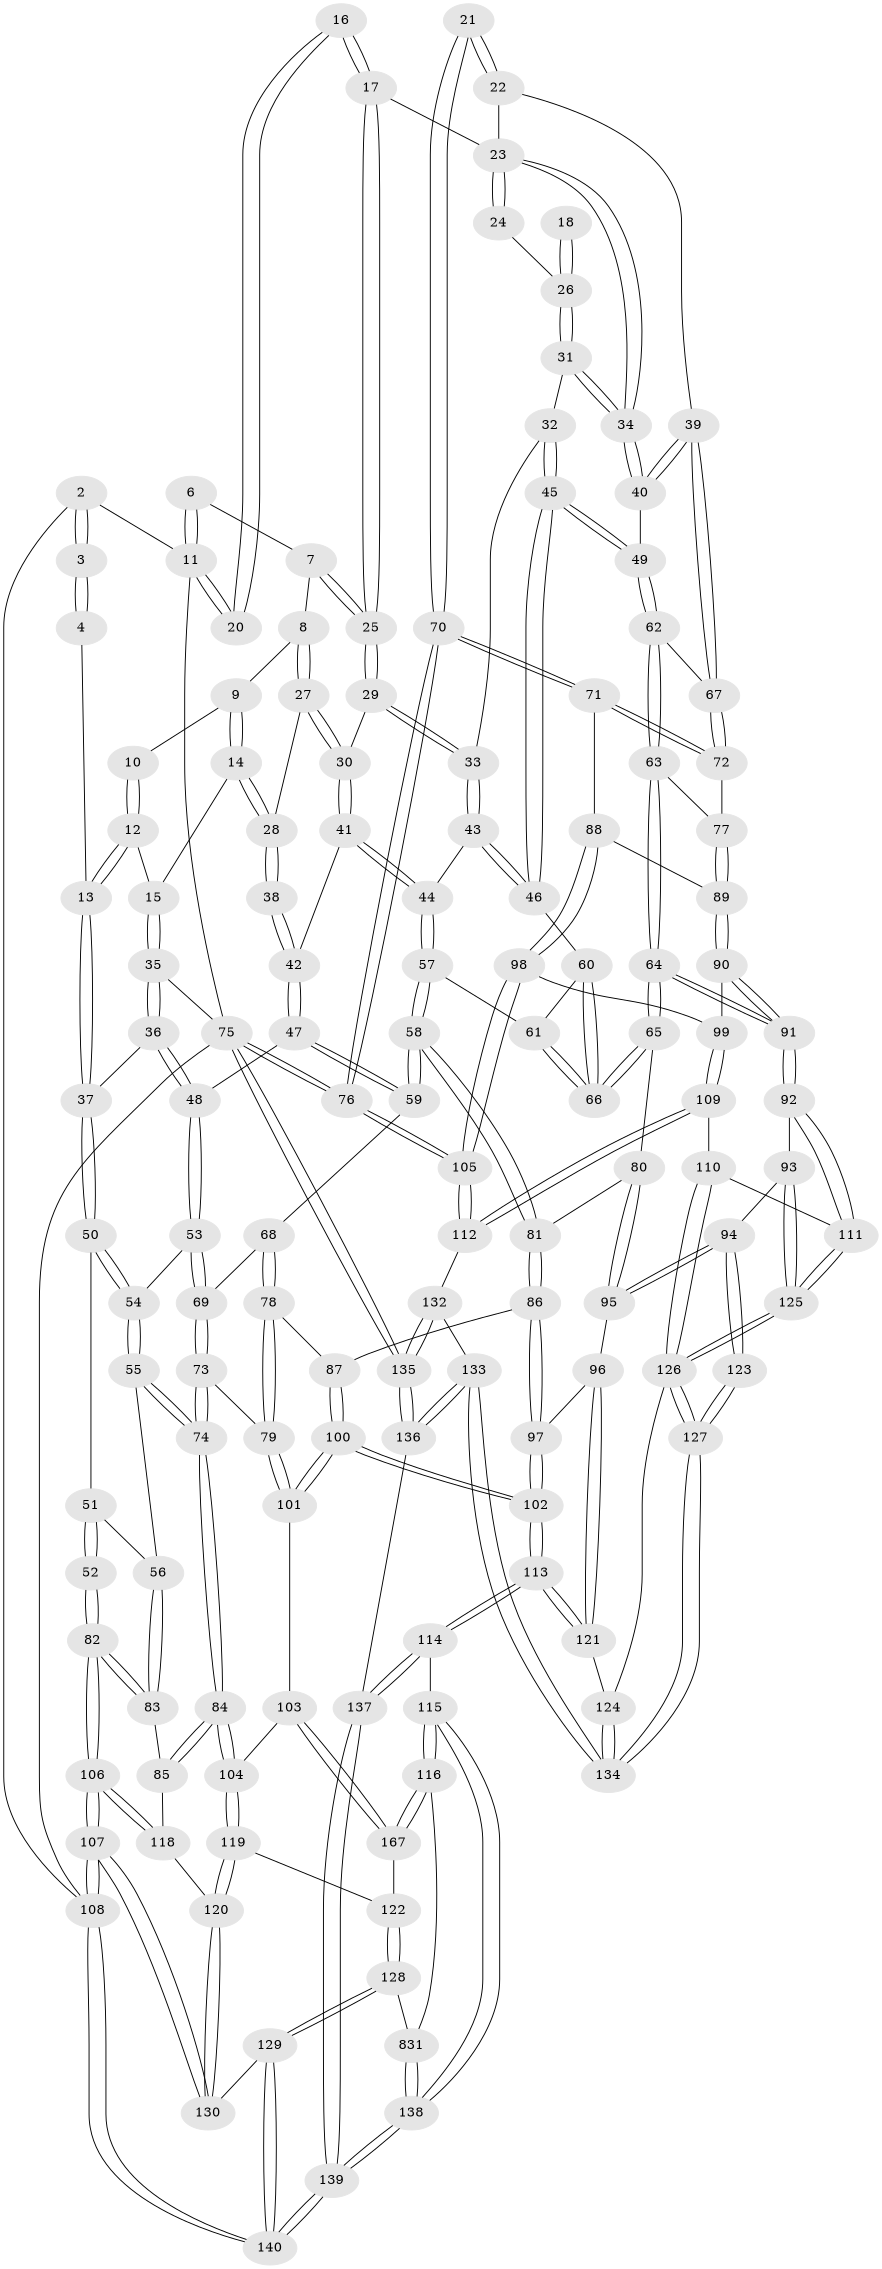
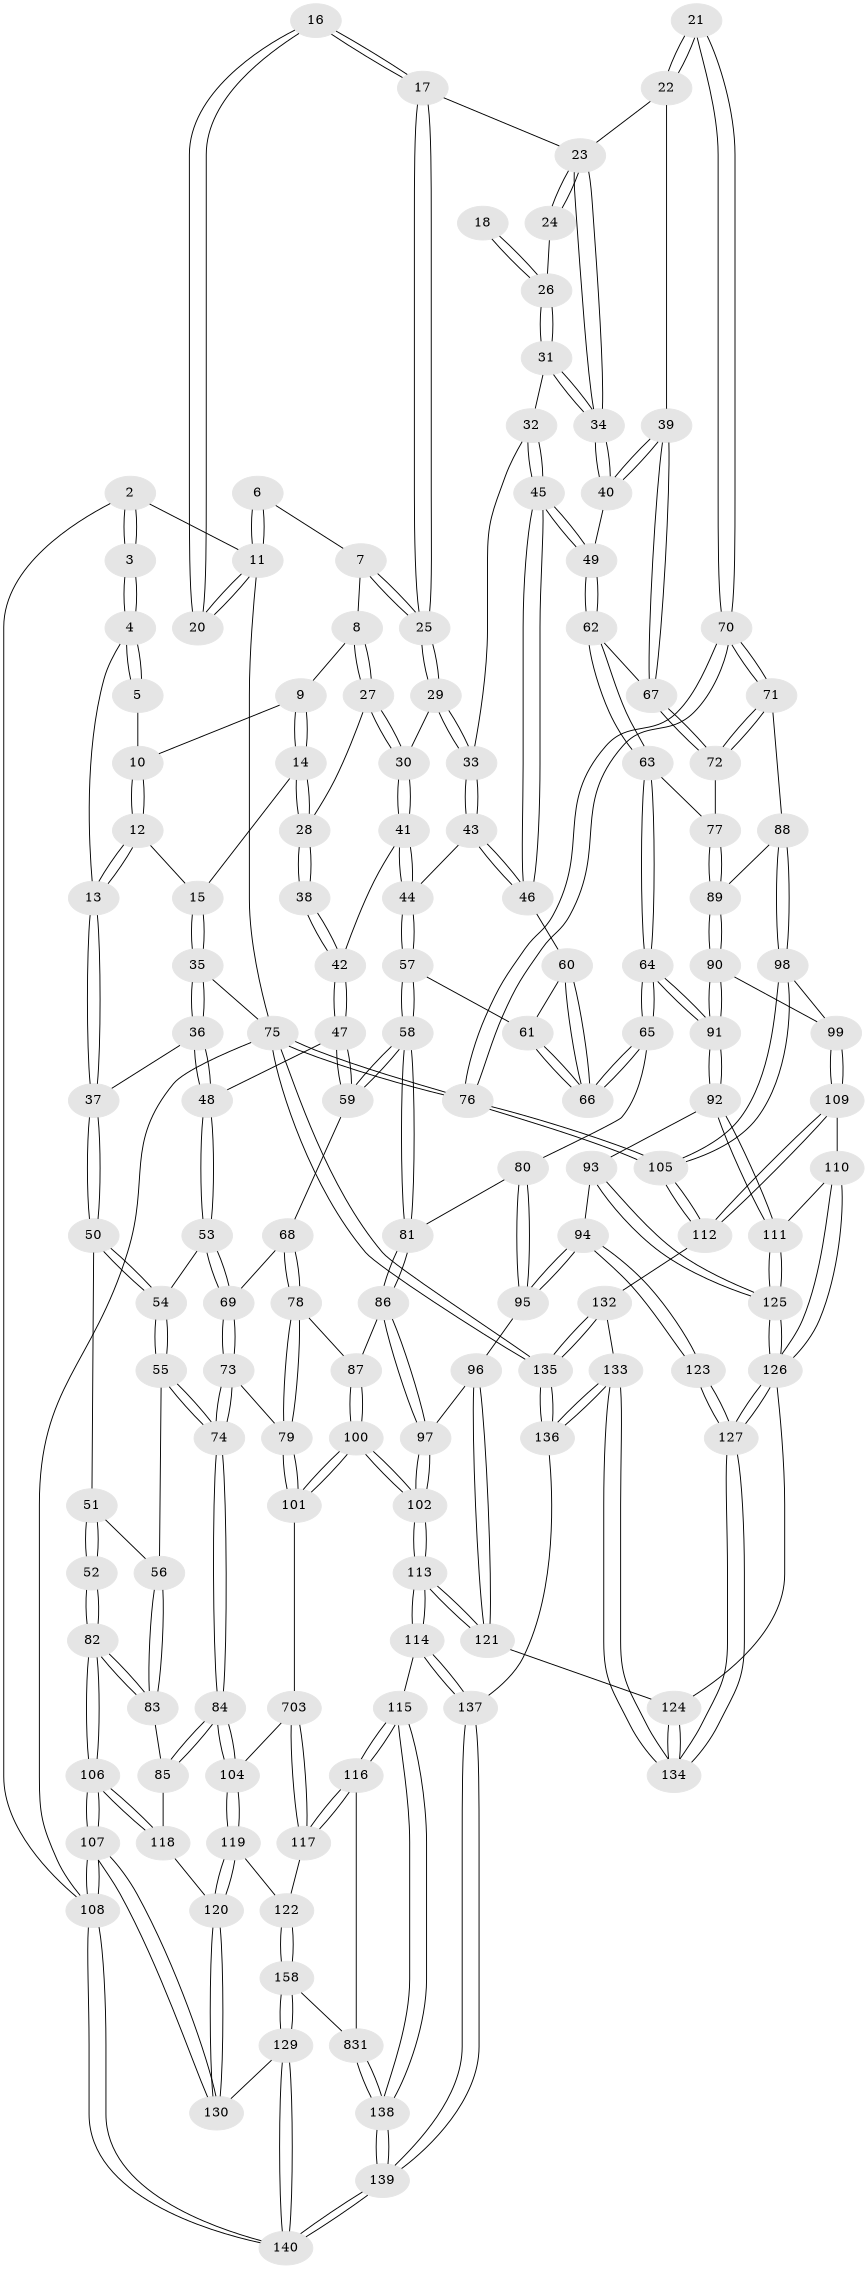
node "5": added
node "103": label "103" -> "703"
node "167": label "167" -> "117"
node "128": label "128" -> "158"
